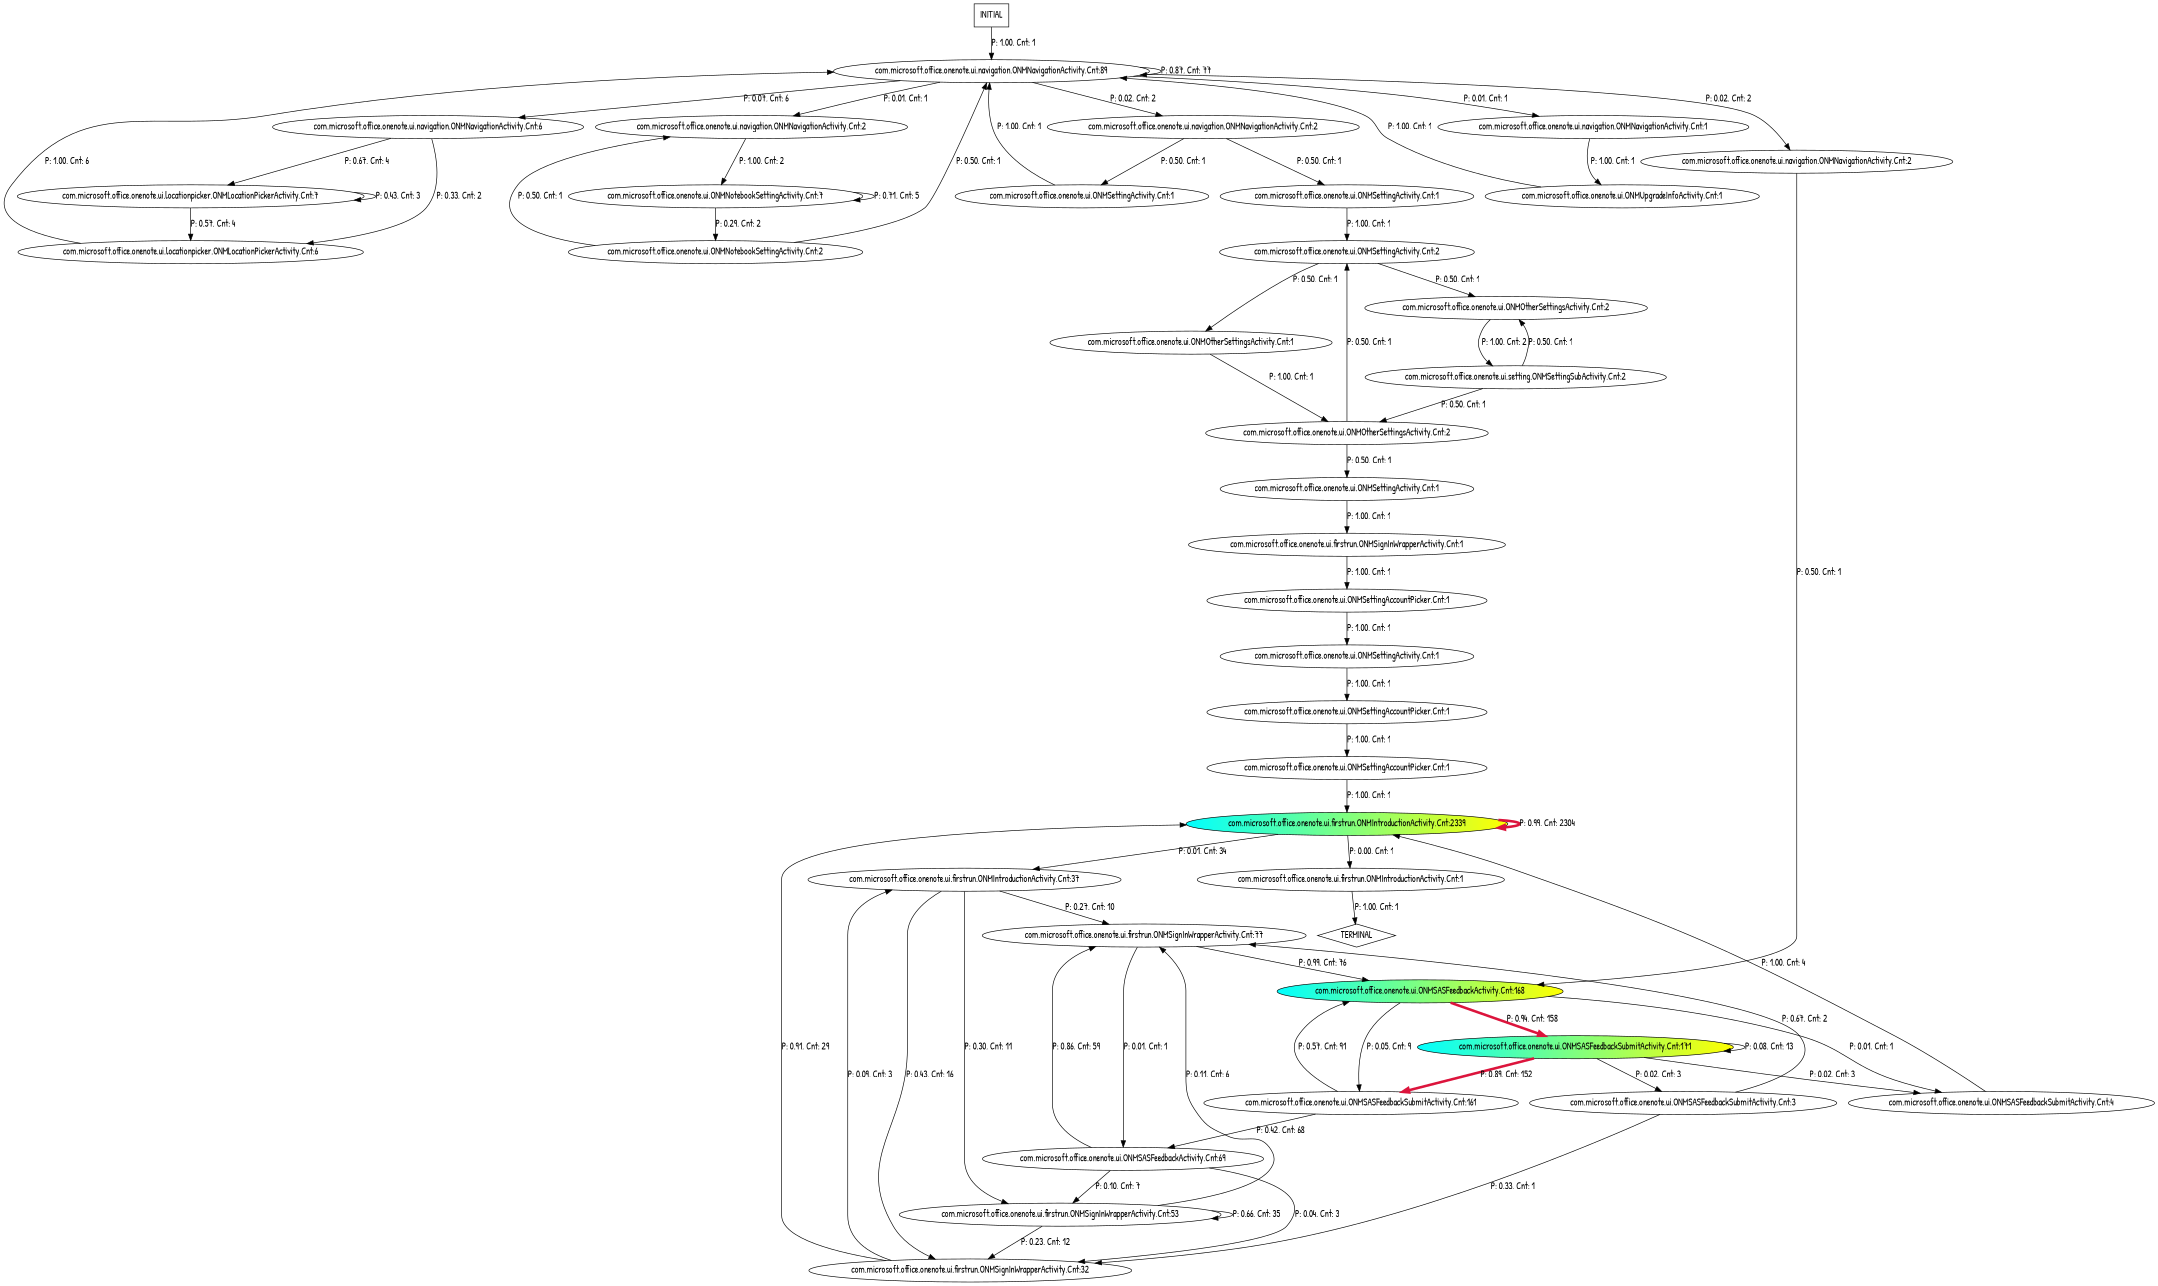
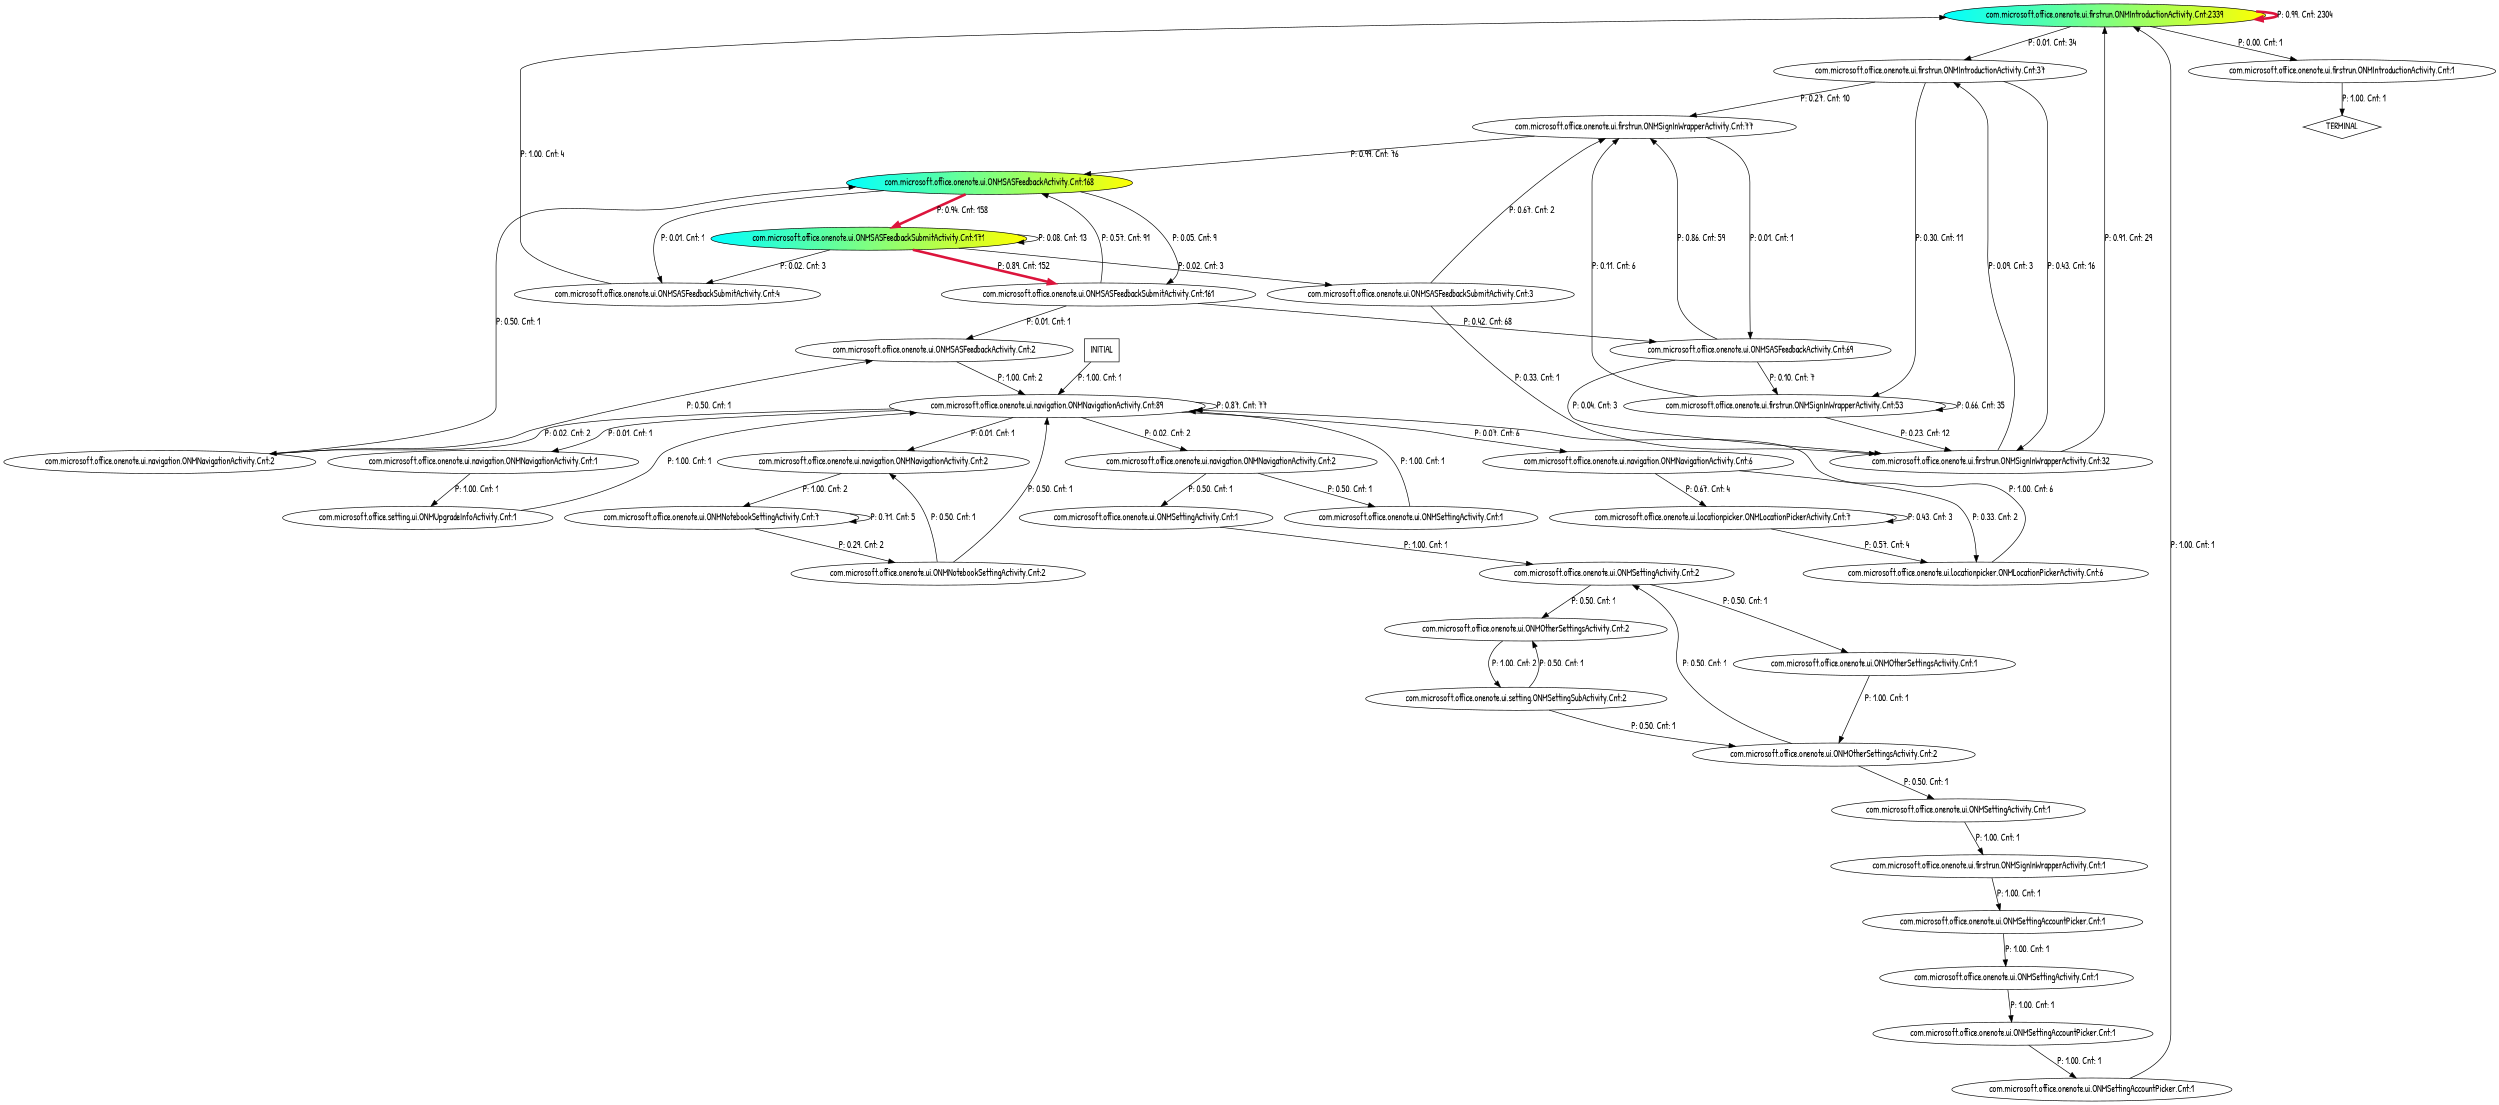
node "com.microsoft.office.onenote.ui.ONMUpgradeInfoActivity,Cnt:1": label "com.microsoft.office.onenote.ui.ONMUpgradeInfoActivity,Cnt:1" -> "com.microsoft.office.setting.ui.ONMUpgradeInfoActivity,Cnt:1"
node "com.microsoft.office.onenote.ui.ONMSASFeedbackActivity,Cnt:2": added
